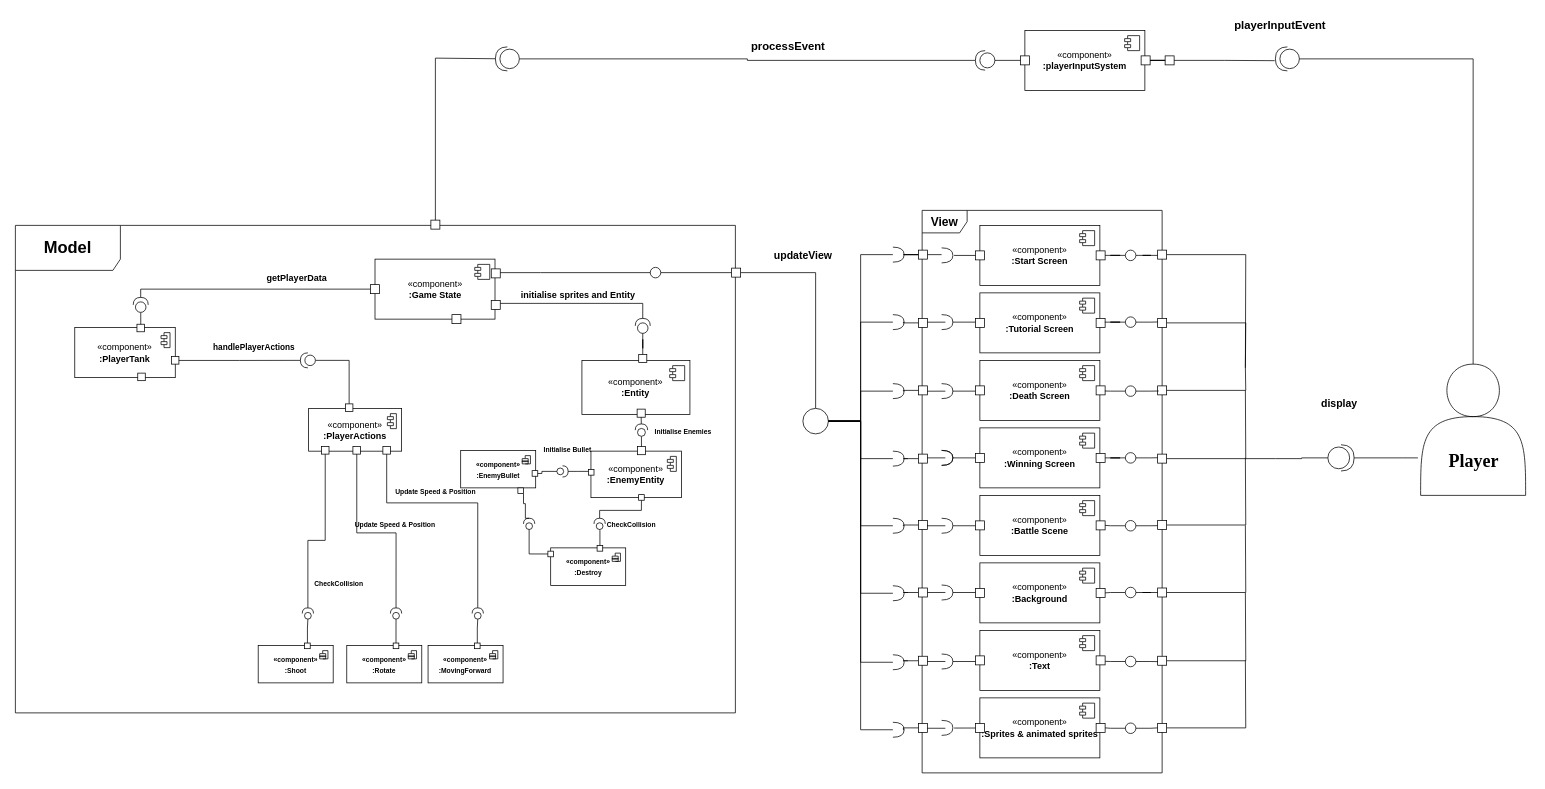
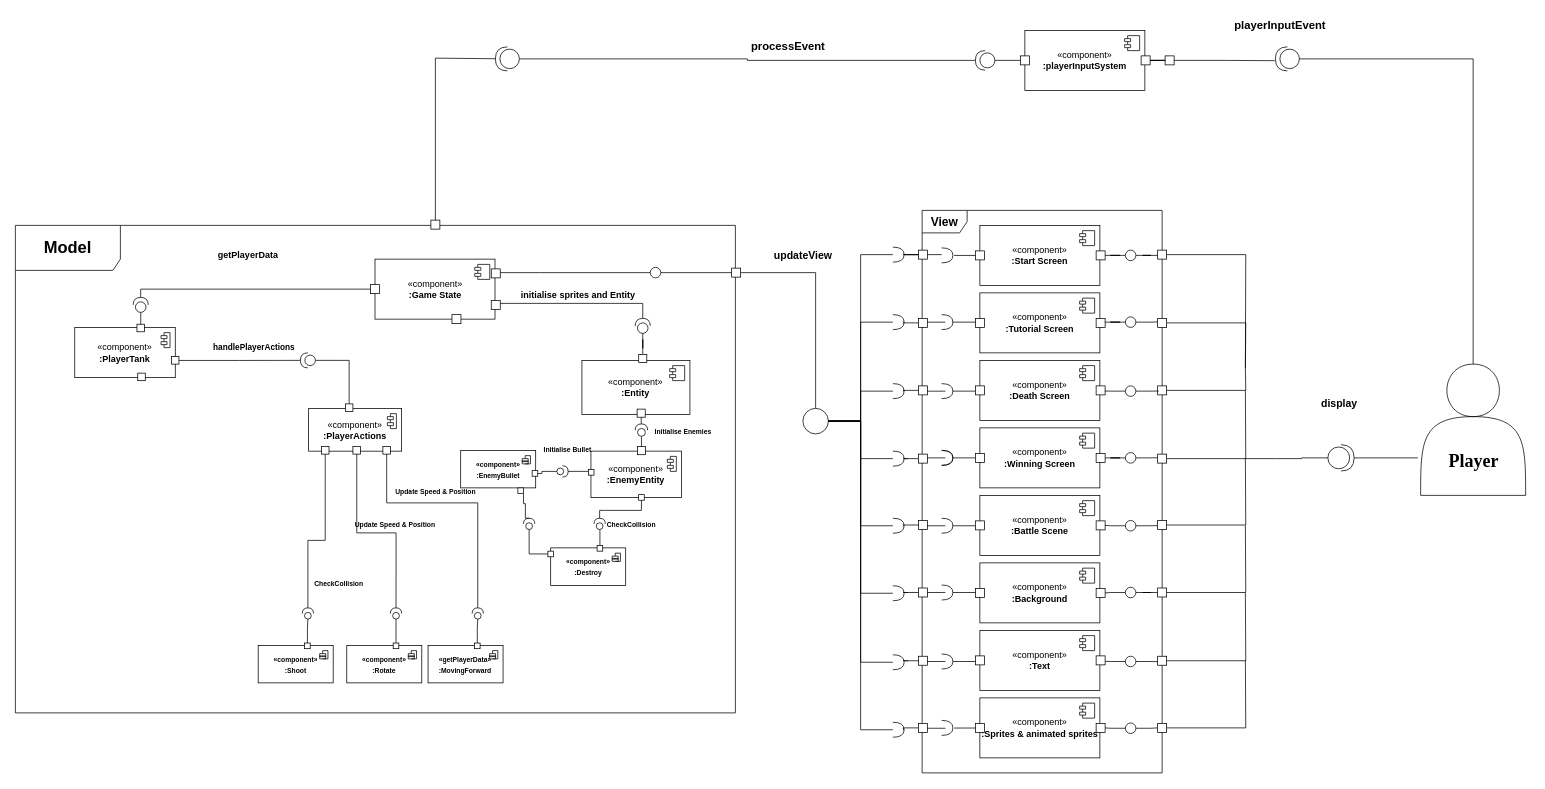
node "getPlayerData": moved (297, 278) -> (248, 255)
node "«component» :MovingForward": label "«component» :MovingForward" -> "«getPlayerData» :MovingForward"
